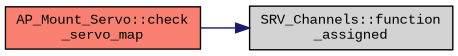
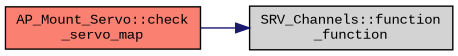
node "SRV_Channels::function _assigned": label "SRV_Channels::function _assigned" -> "SRV_Channels::function _function"
